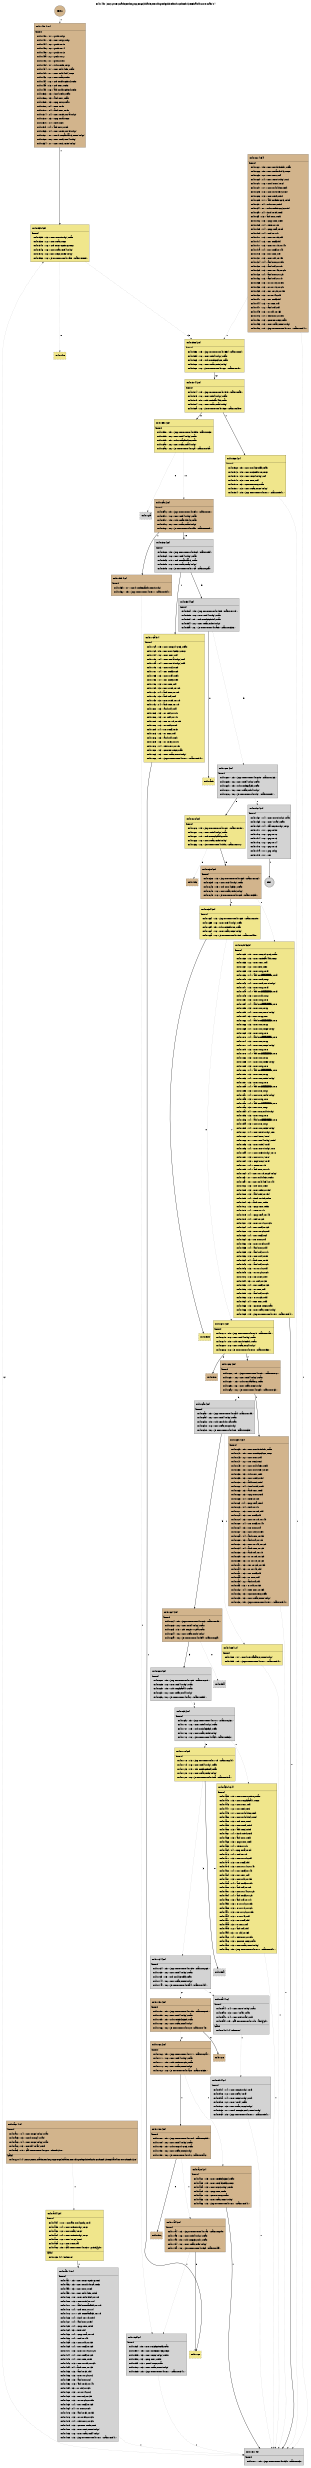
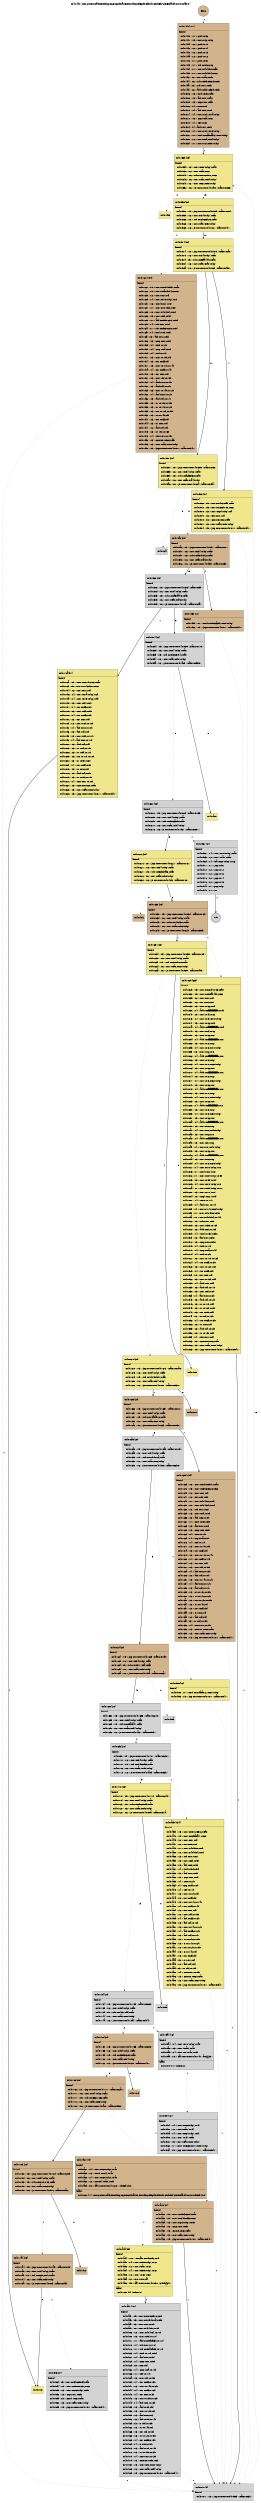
edge "0x401cc1 [154]" -> "0x401558 [28]": reversed
edge "0x401d5b [12]" -> "0x4019cf [27]": now "0x401d5b [12]" -> "0x401e11 [5]"
